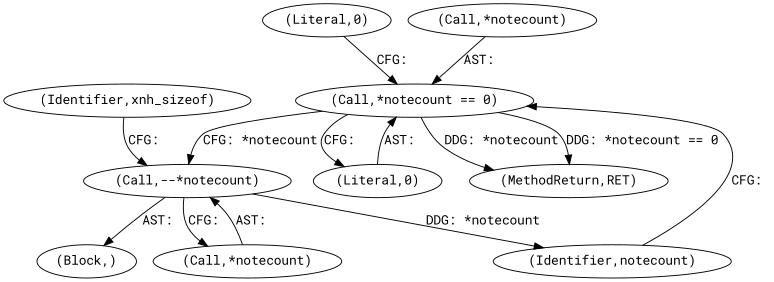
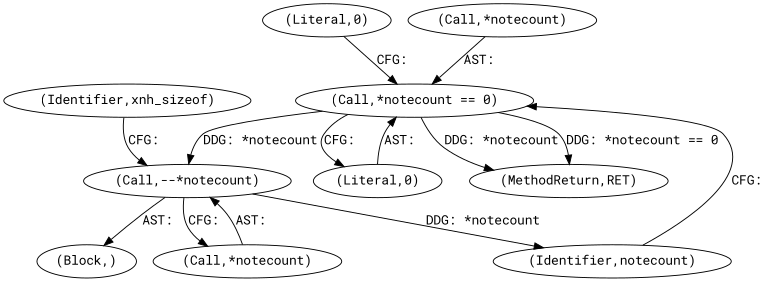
edge "(Call,*notecount == 0)" -> "(Call,--*notecount)": label "CFG: *notecount" -> "DDG: *notecount"
